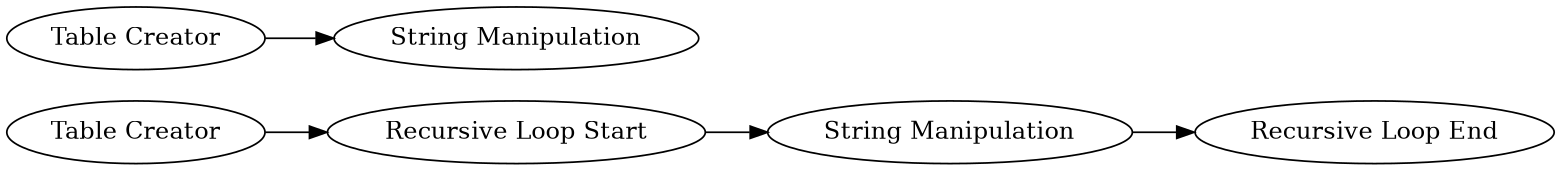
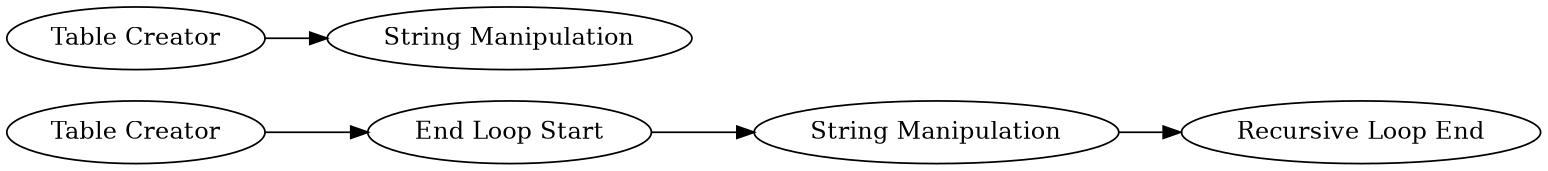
node "Recursive Loop Start": label "Recursive Loop Start" -> "End Loop Start"
